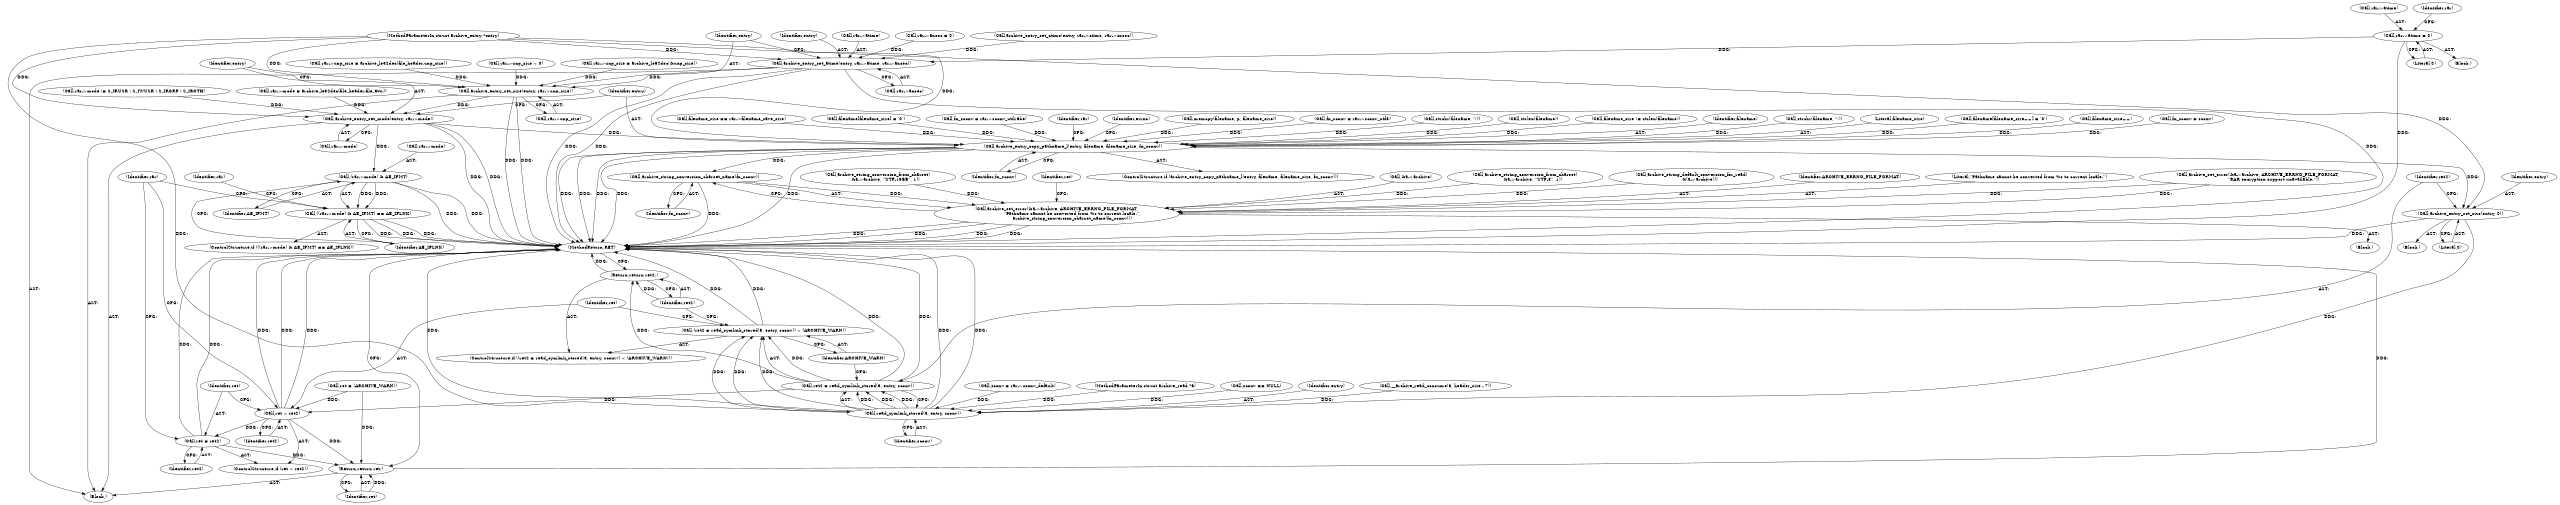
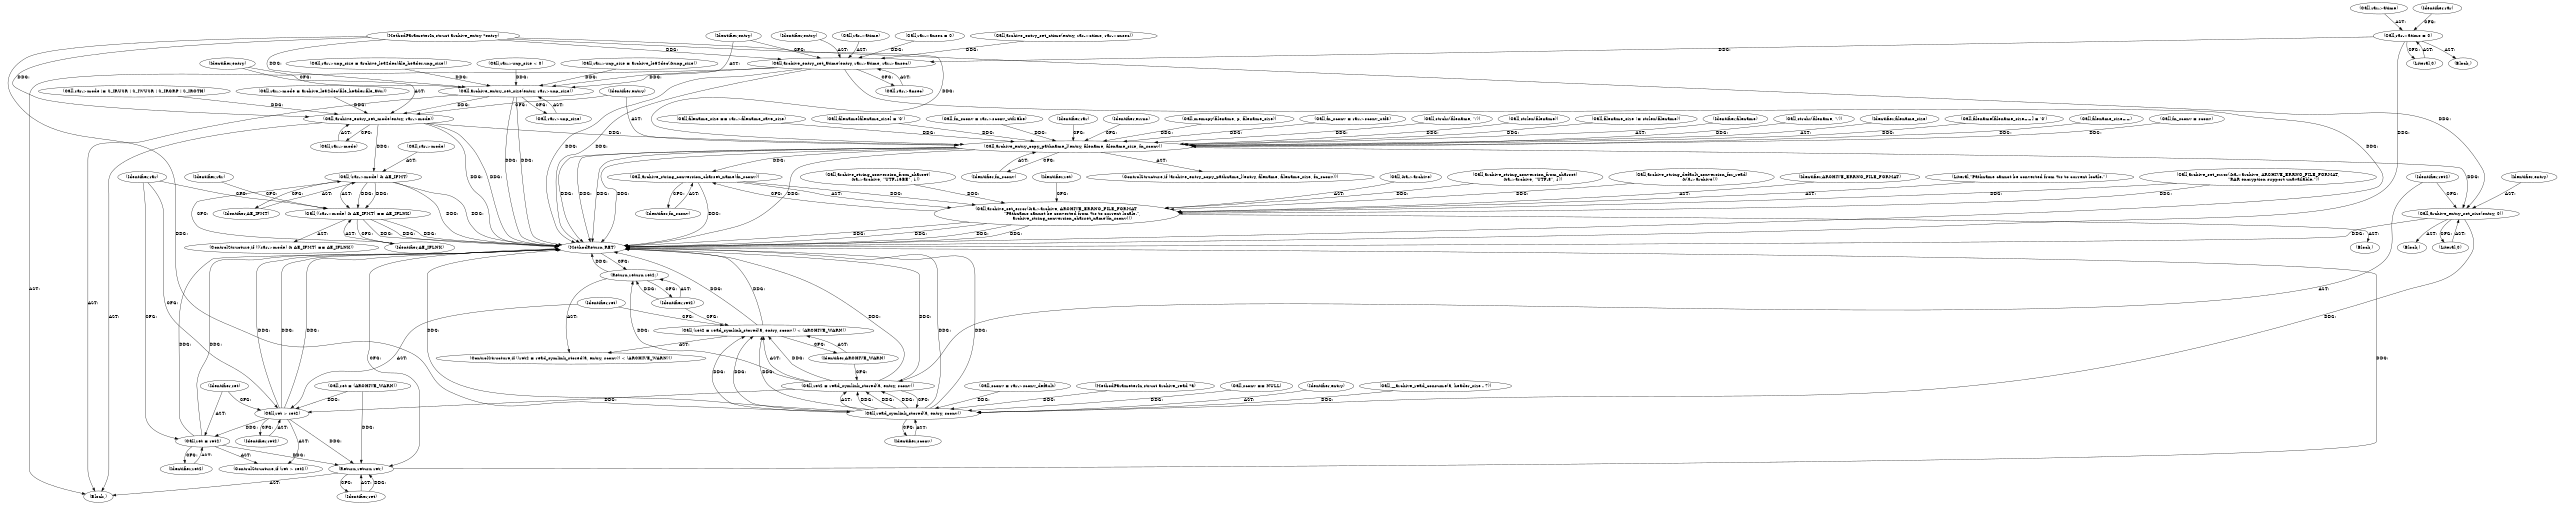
node "(Literal,filename_size)": label "(Literal,filename_size)" -> "(Identifier,filename_size)"
